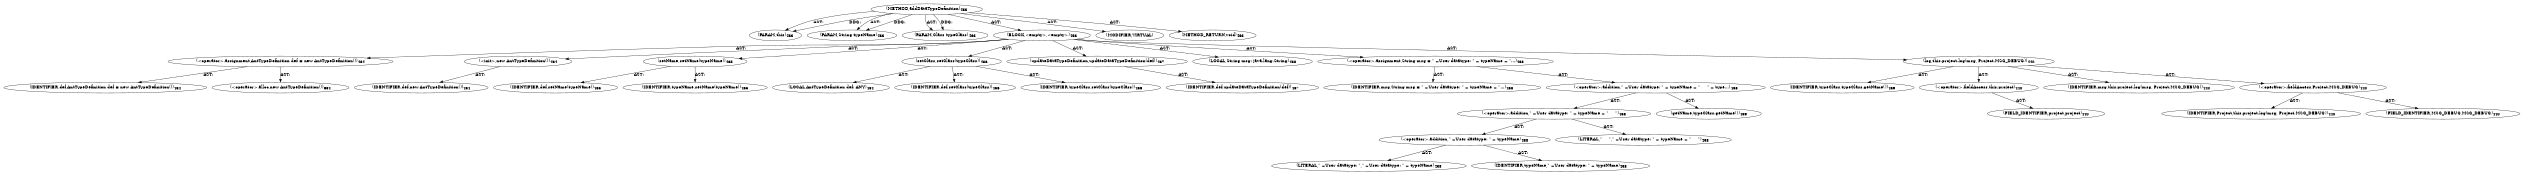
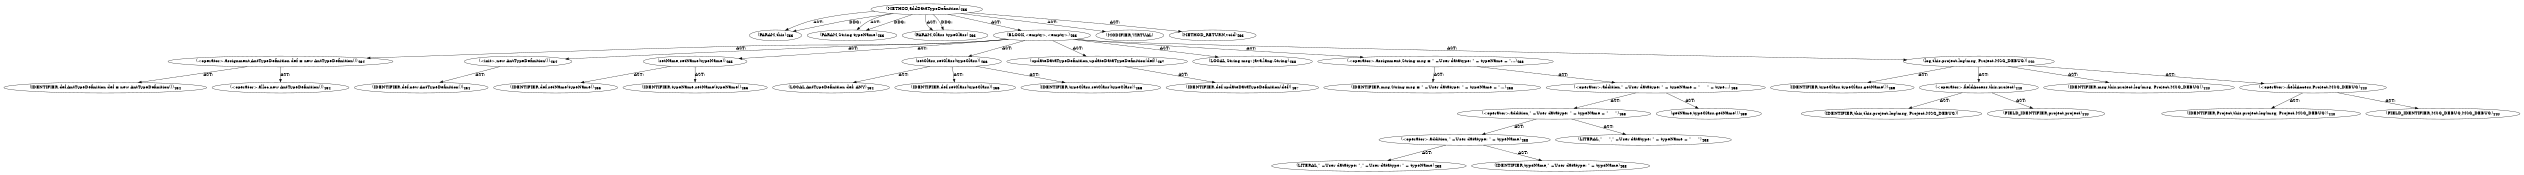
node "(<operator>.alloc,new AntTypeDefinition())": text "634" -> "434"
node "(IDENTIFIER,this,this.project.log(msg, Project.MSG_DEBUG))": added
